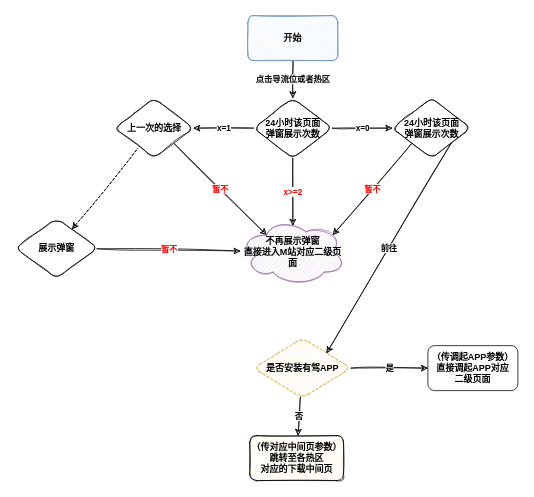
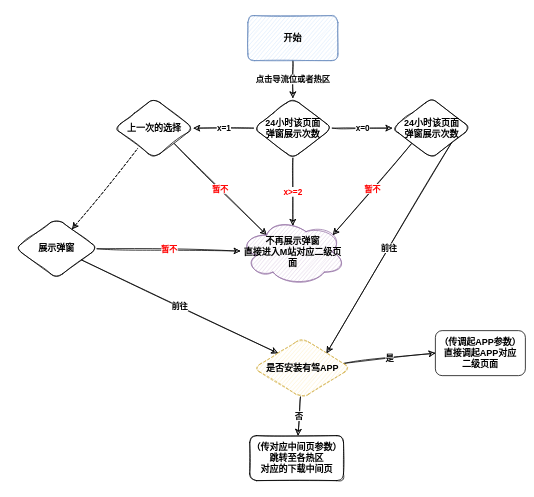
edge "展示弹窗" -> "是否安装有驾APP": added, label "前往"
node "（传调起APP参数） 直接调起APP对应 二级页面": moved (473, 368) -> (480, 353)
node "（传对应中间页参数） 跳转至各热区 对应的下载中间页": fillcolor #fff2cc -> #ffffff
